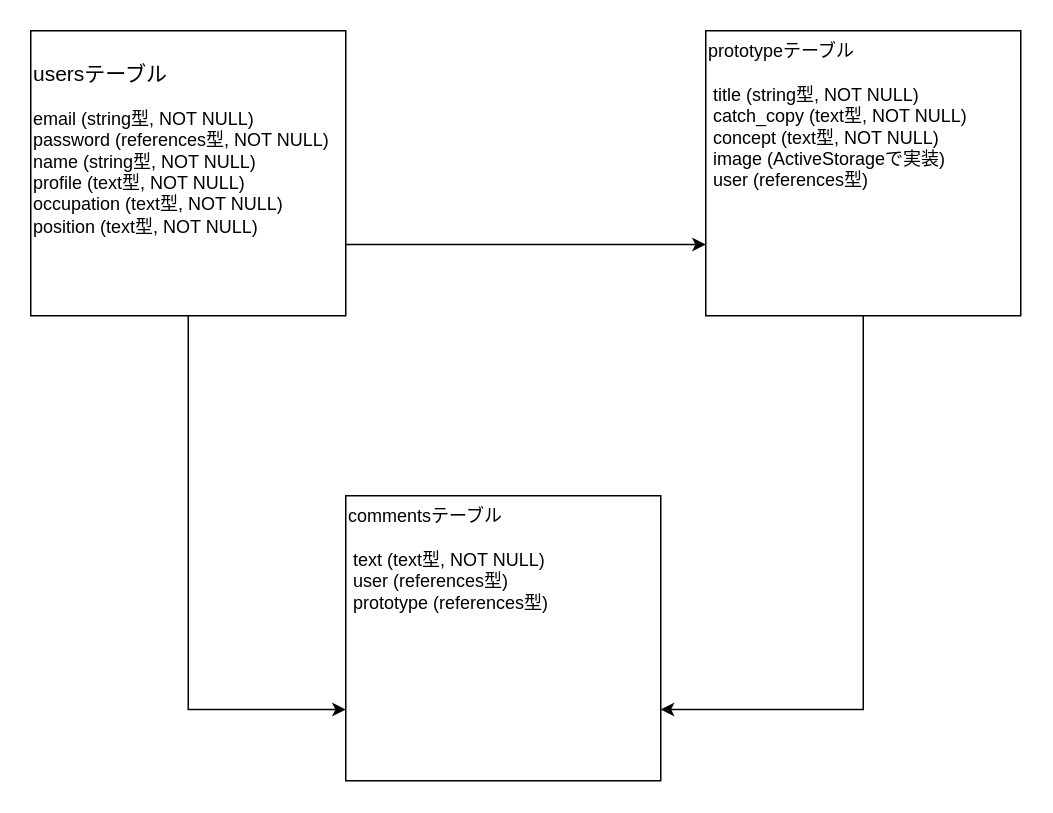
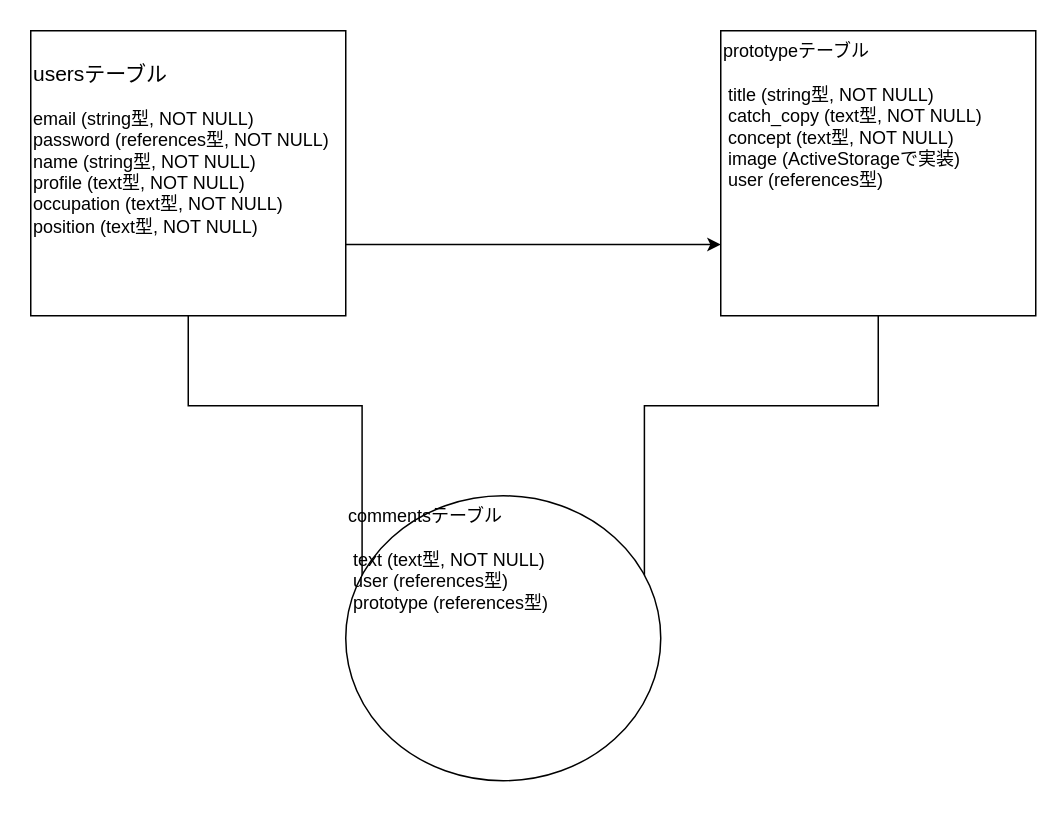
node "prototypeテーブル title (string型, NOT NULL) catch_copy (text型, NOT NULL) concept (text型, NOT NULL) image (ActiveStorageで実装) user (references型)": moved (863, 173) -> (878, 173)
node "commentsテーブル text (text型, NOT NULL) user (references型) prototype (references型)": shape rectangle -> ellipse
